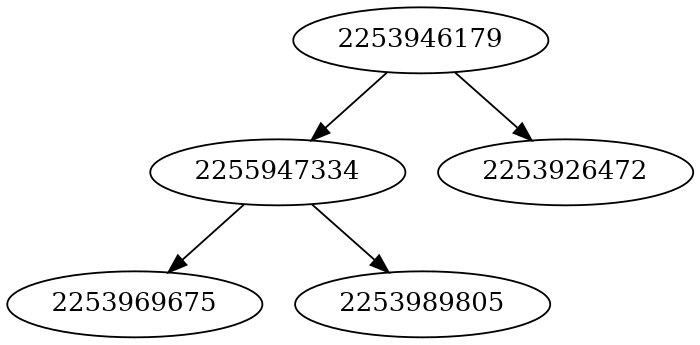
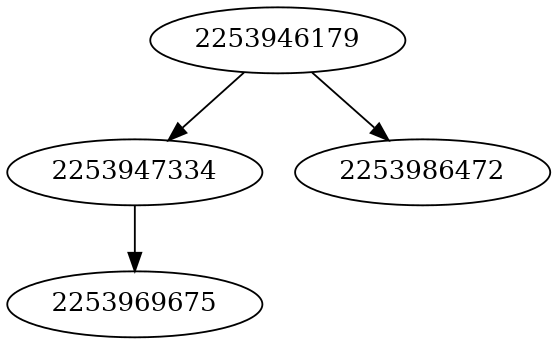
node "2255947334": label "2255947334" -> "2253947334"
node "2253926472": label "2253926472" -> "2253986472"
node "2253989805": removed
